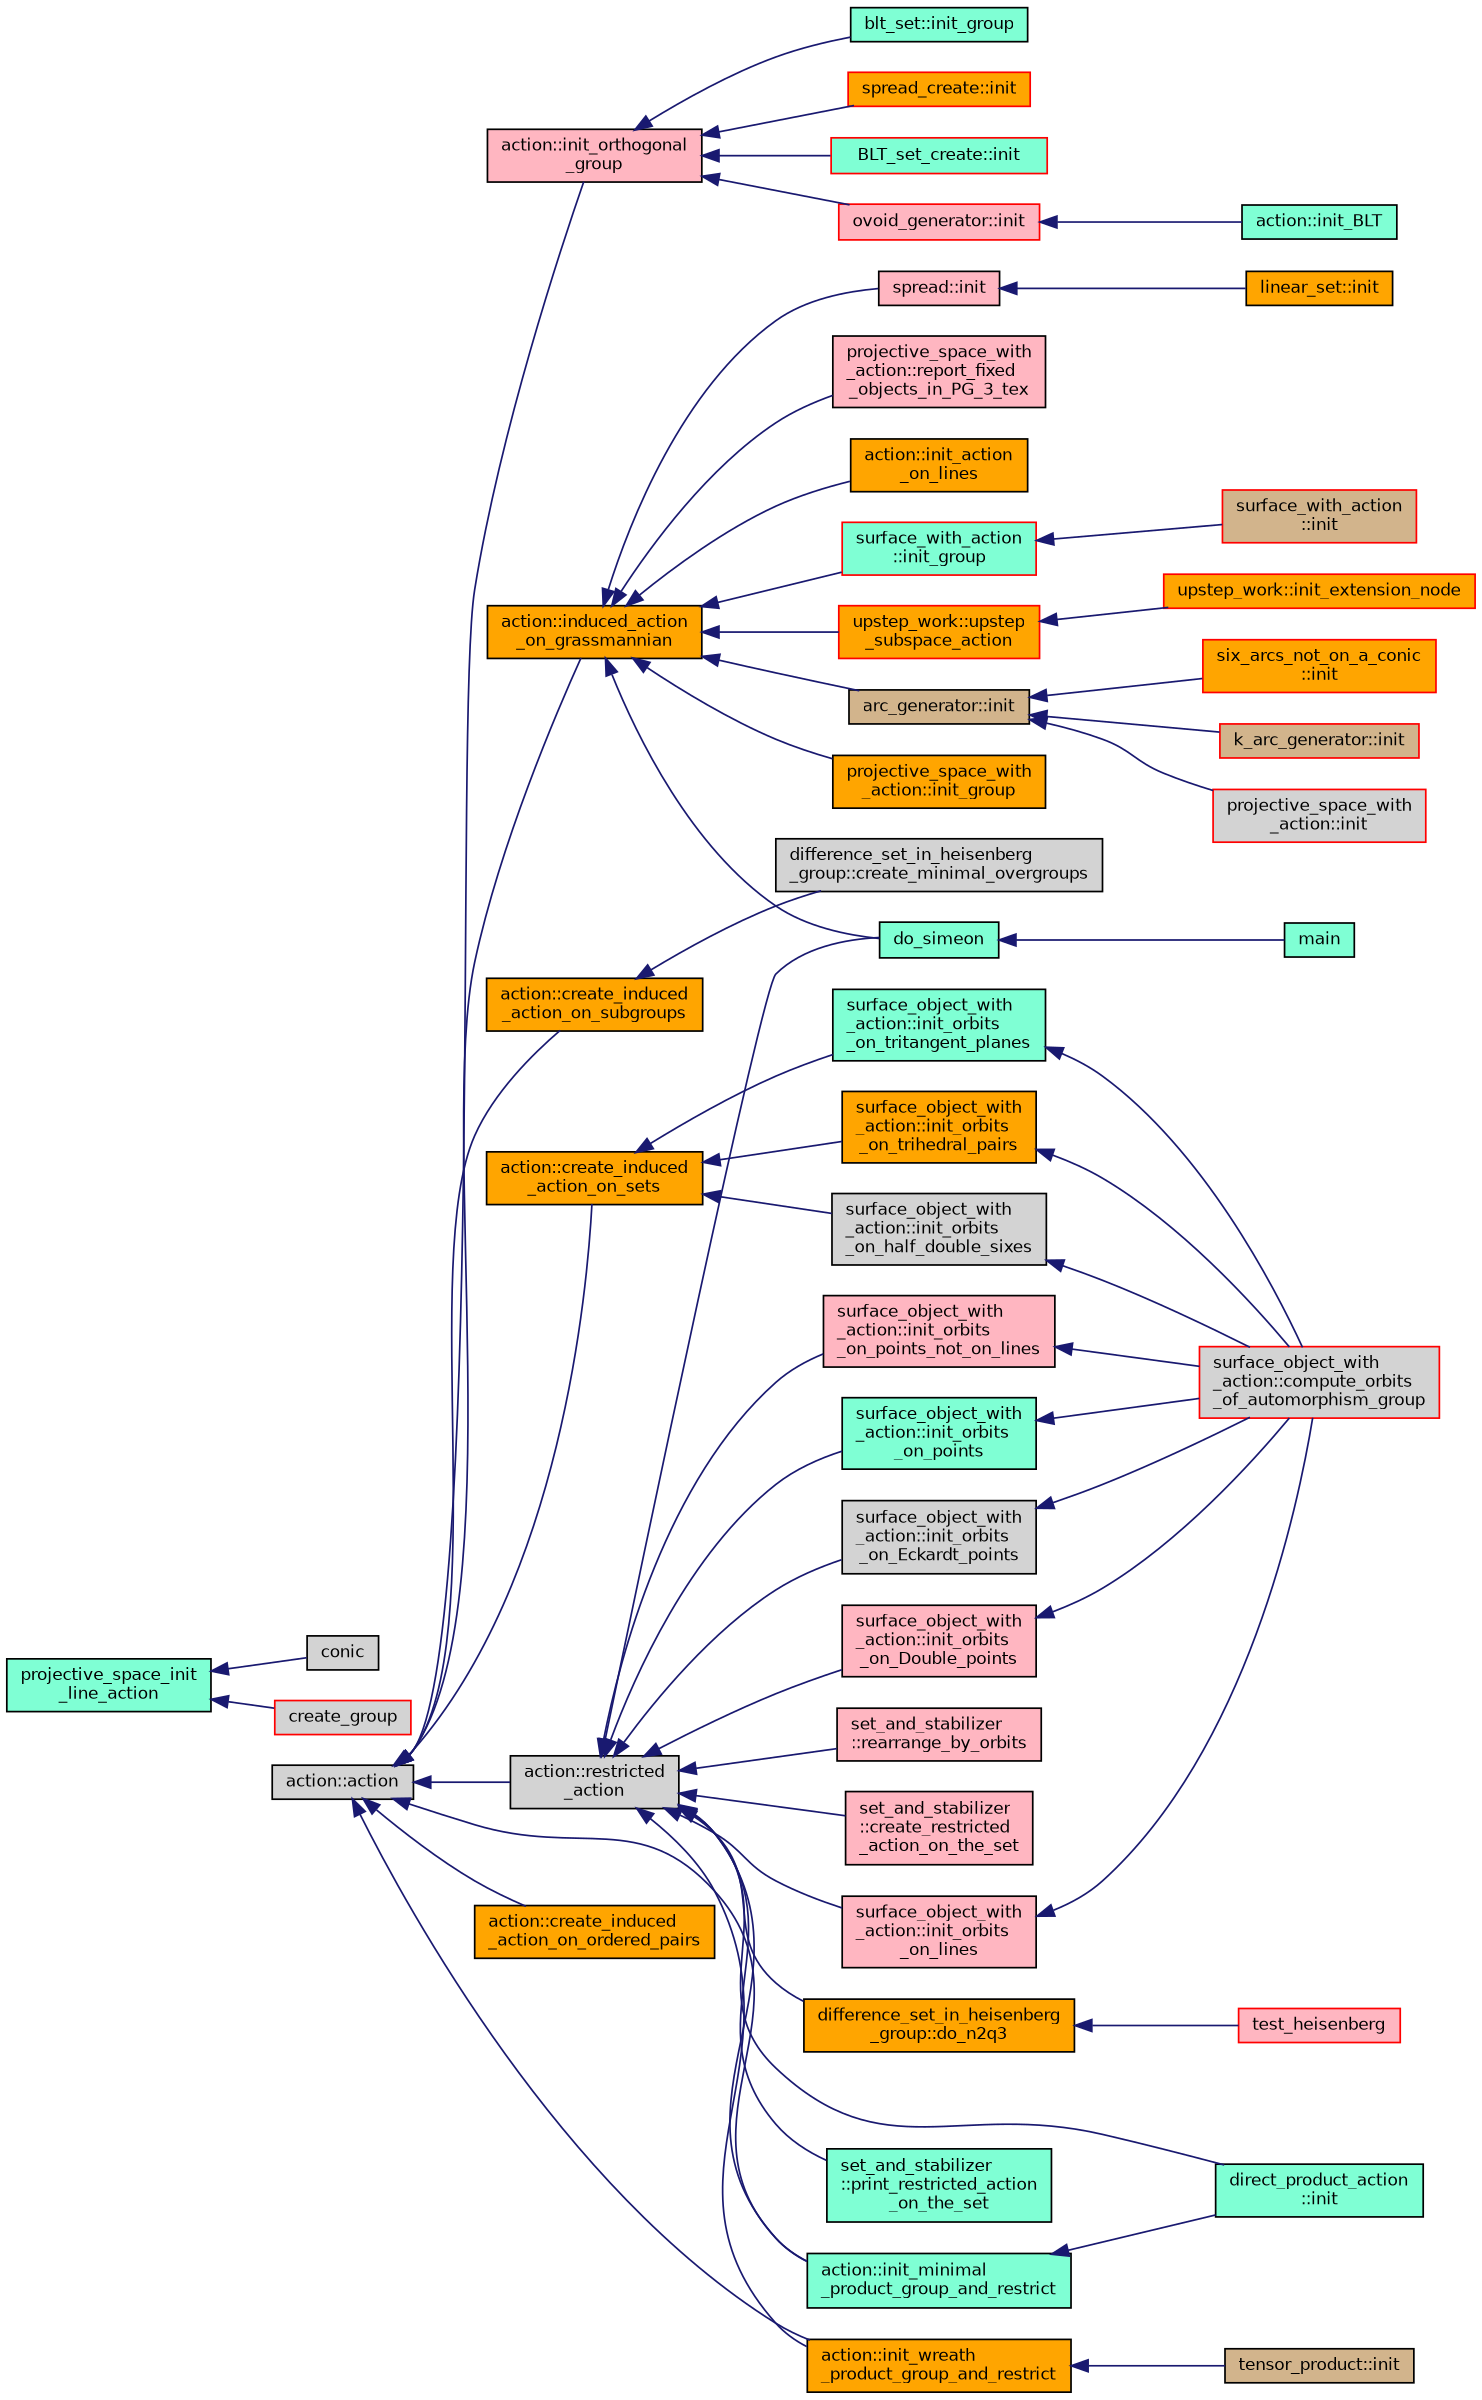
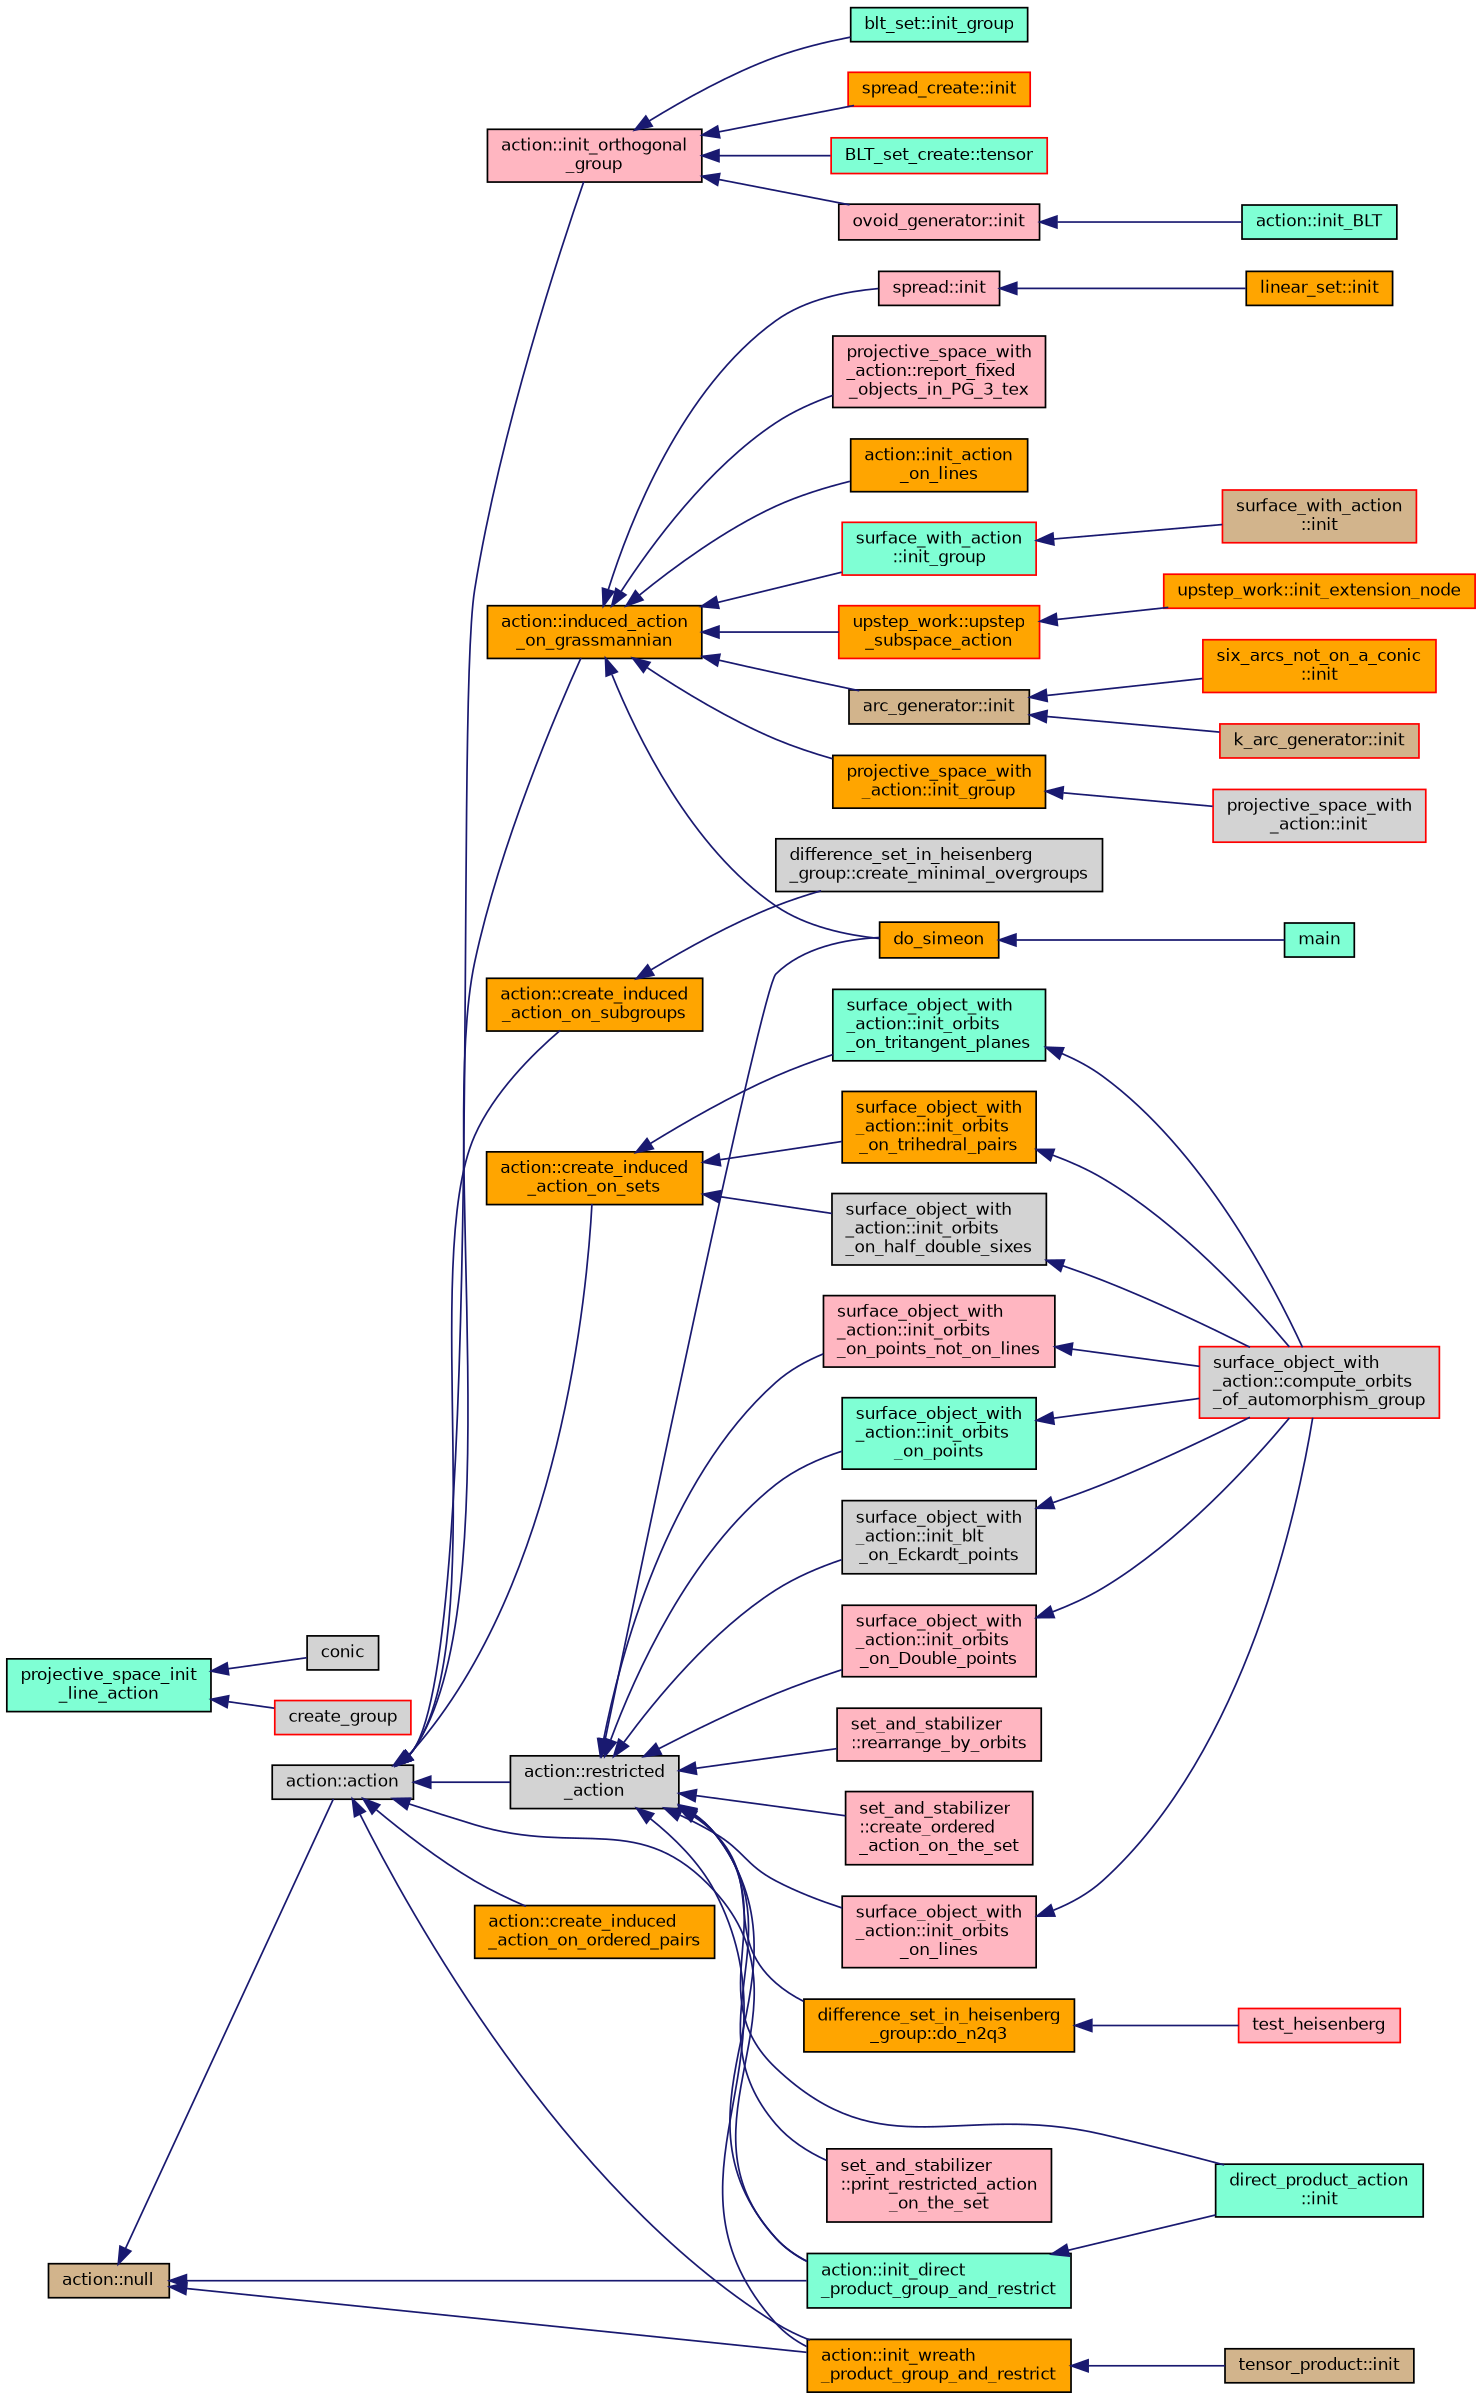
node "BLT_set_create::init": label "BLT_set_create::init" -> "BLT_set_create::tensor"
node "ovoid_generator::init": color red -> black
edge "projective_space_with _action::init" -> "arc_generator::init": now "projective_space_with _action::init" -> "projective_space_with _action::init_group"
node "do_simeon": fillcolor aquamarine -> orange
node "surface_object_with _action::init_orbits _on_Eckardt_points": label "surface_object_with _action::init_orbits _on_Eckardt_points" -> "surface_object_with _action::init_blt _on_Eckardt_points"
node "set_and_stabilizer ::create_restricted _action_on_the_set": label "set_and_stabilizer ::create_restricted _action_on_the_set" -> "set_and_stabilizer ::create_ordered _action_on_the_set"
node "set_and_stabilizer ::print_restricted_action _on_the_set": fillcolor aquamarine -> lightpink
node "action::null": added
node "action::init_minimal _product_group_and_restrict": label "action::init_minimal _product_group_and_restrict" -> "action::init_direct _product_group_and_restrict"
